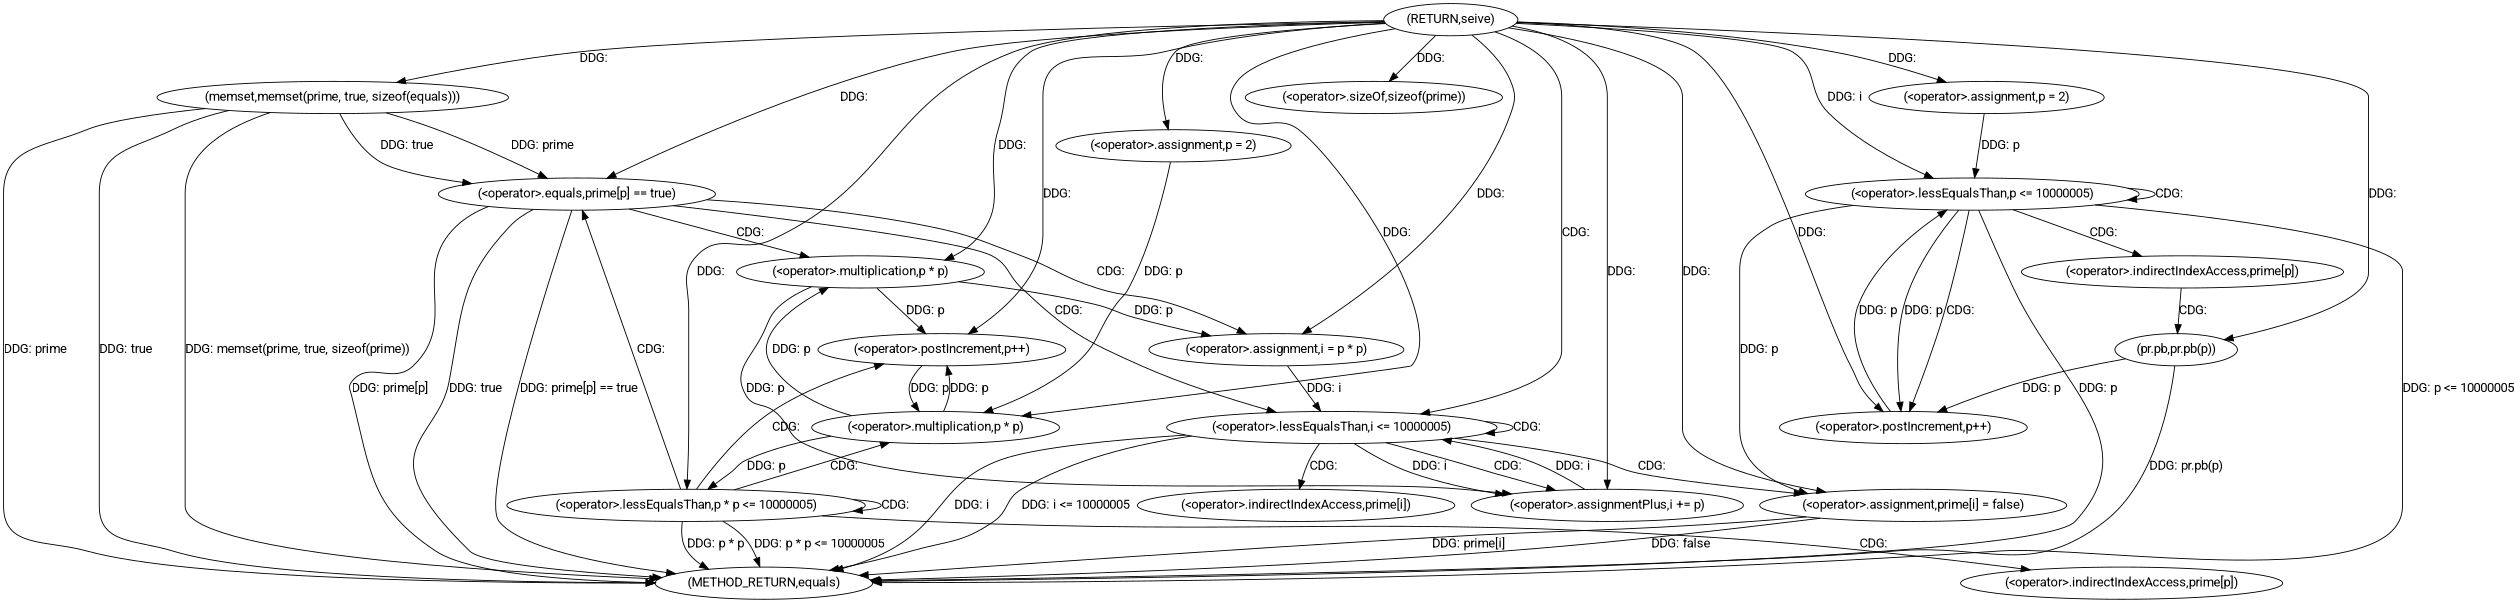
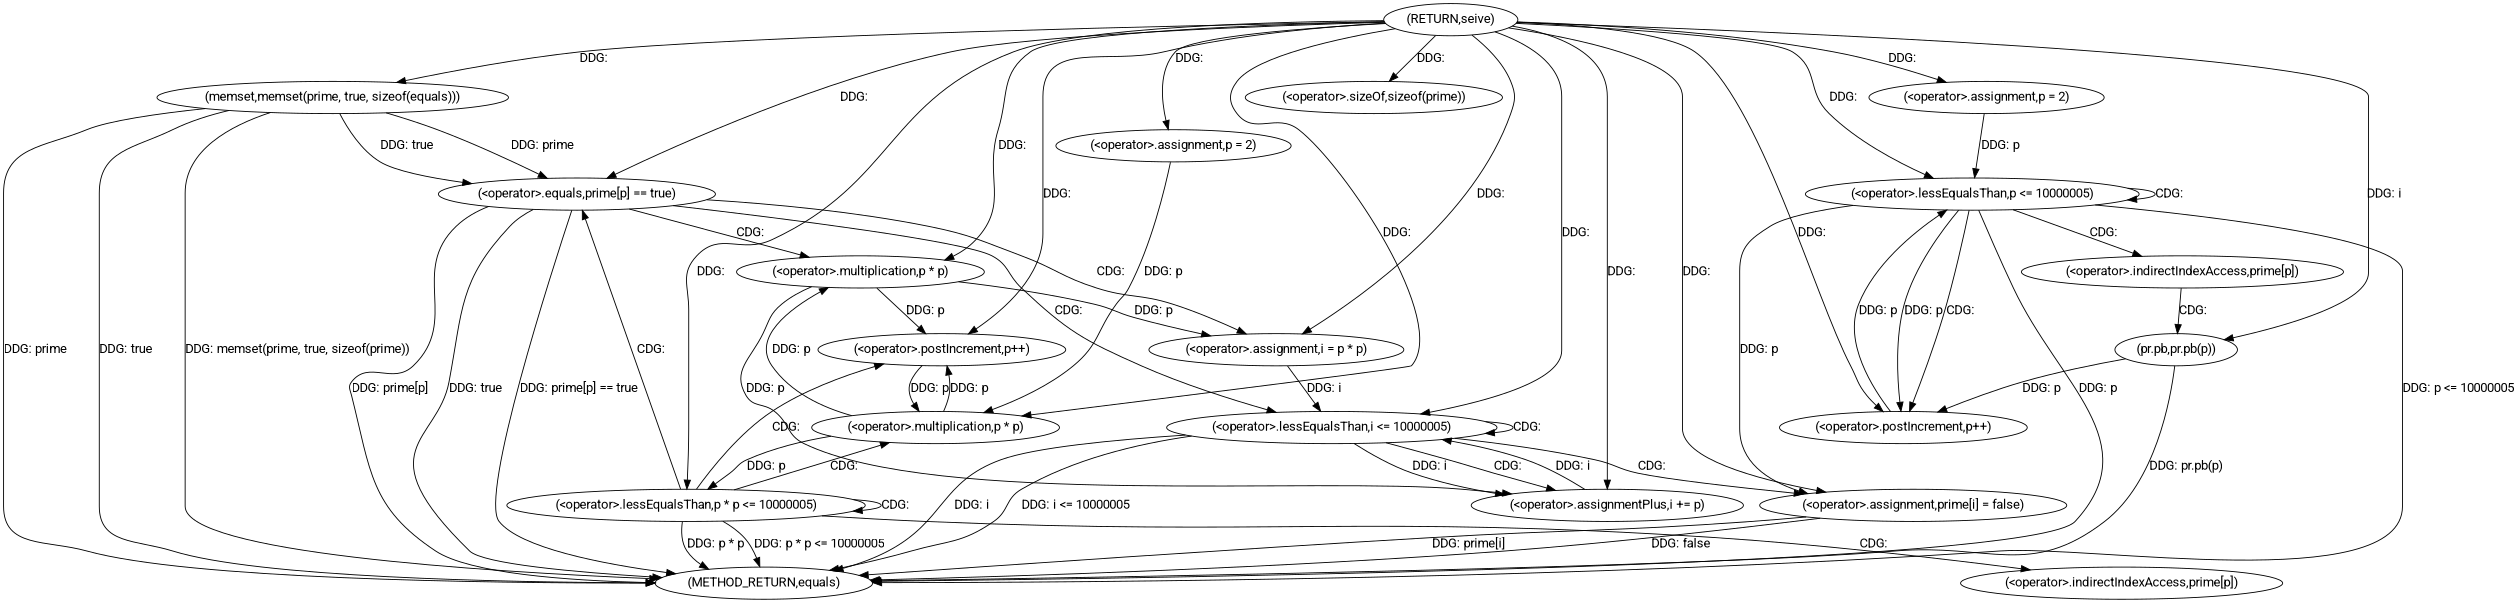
edge "(RETURN,seive)" -> "(<operator>.lessEqualsThan,p <= 10000005)": label "DDG: i" -> "DDG: "
edge "(RETURN,seive)" -> "(pr.pb,pr.pb(p))": label "DDG: " -> "DDG: i"
edge "(RETURN,seive)" -> "(<operator>.lessEqualsThan,i <= 10000005)": label "CDG: " -> "DDG: "
node "(<operator>.indirectIndexAccess,prime[i])": removed
